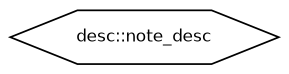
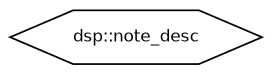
node "desc::note_desc": label "desc::note_desc" -> "dsp::note_desc"
